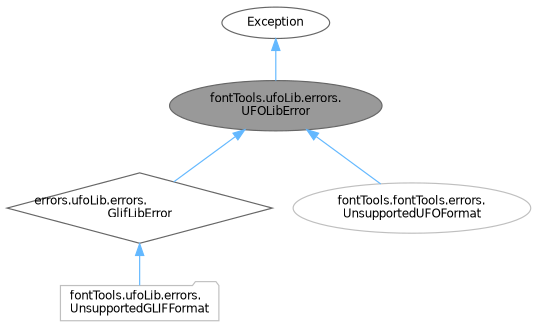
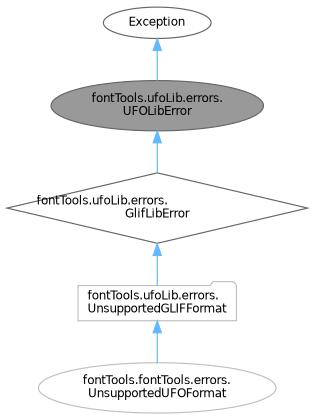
edge "fontTools.fontTools.errors. UnsupportedUFOFormat" -> "fontTools.ufoLib.errors. UFOLibError": now "fontTools.fontTools.errors. UnsupportedUFOFormat" -> "fontTools.ufoLib.errors. UnsupportedGLIFFormat"
node "errors.ufoLib.errors. GlifLibError": label "errors.ufoLib.errors. GlifLibError" -> "fontTools.ufoLib.errors. GlifLibError"
